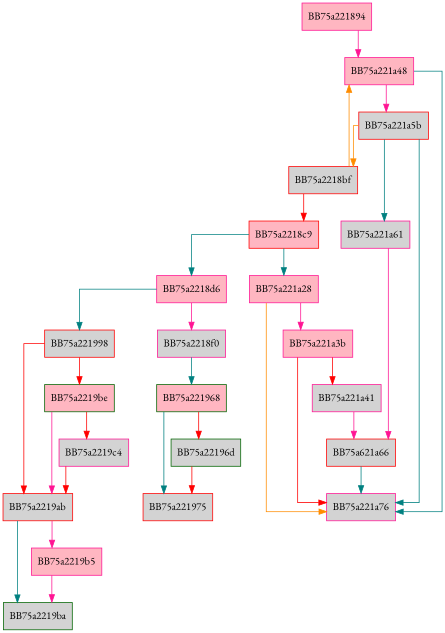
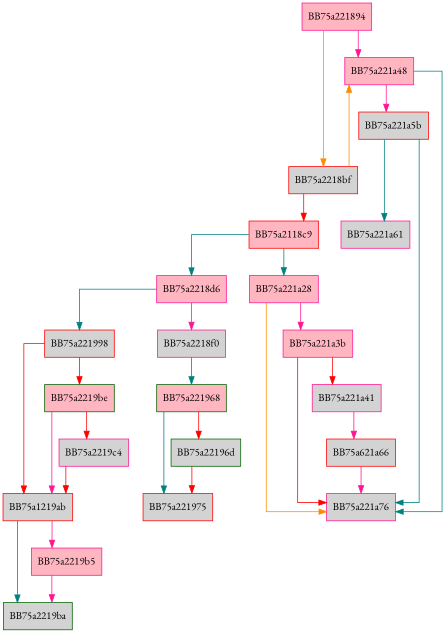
edge "BB75a221a5b" -> "BB75a2218bf": now "BB75a221894" -> "BB75a2218bf"
node "BB75a2218c9": label "BB75a2218c9" -> "BB75a2118c9"
edge "BB75a221a61" -> "BB75a621a66": removed
edge "BB75a621a66" -> "BB75a221a76": color teal -> deeppink
node "BB75a2219ab": label "BB75a2219ab" -> "BB75a1219ab"
